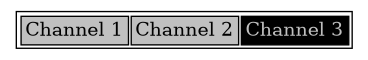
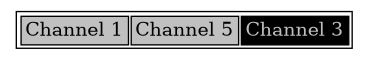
node "Channel 1": text "Channel 2" -> "Channel 5"
